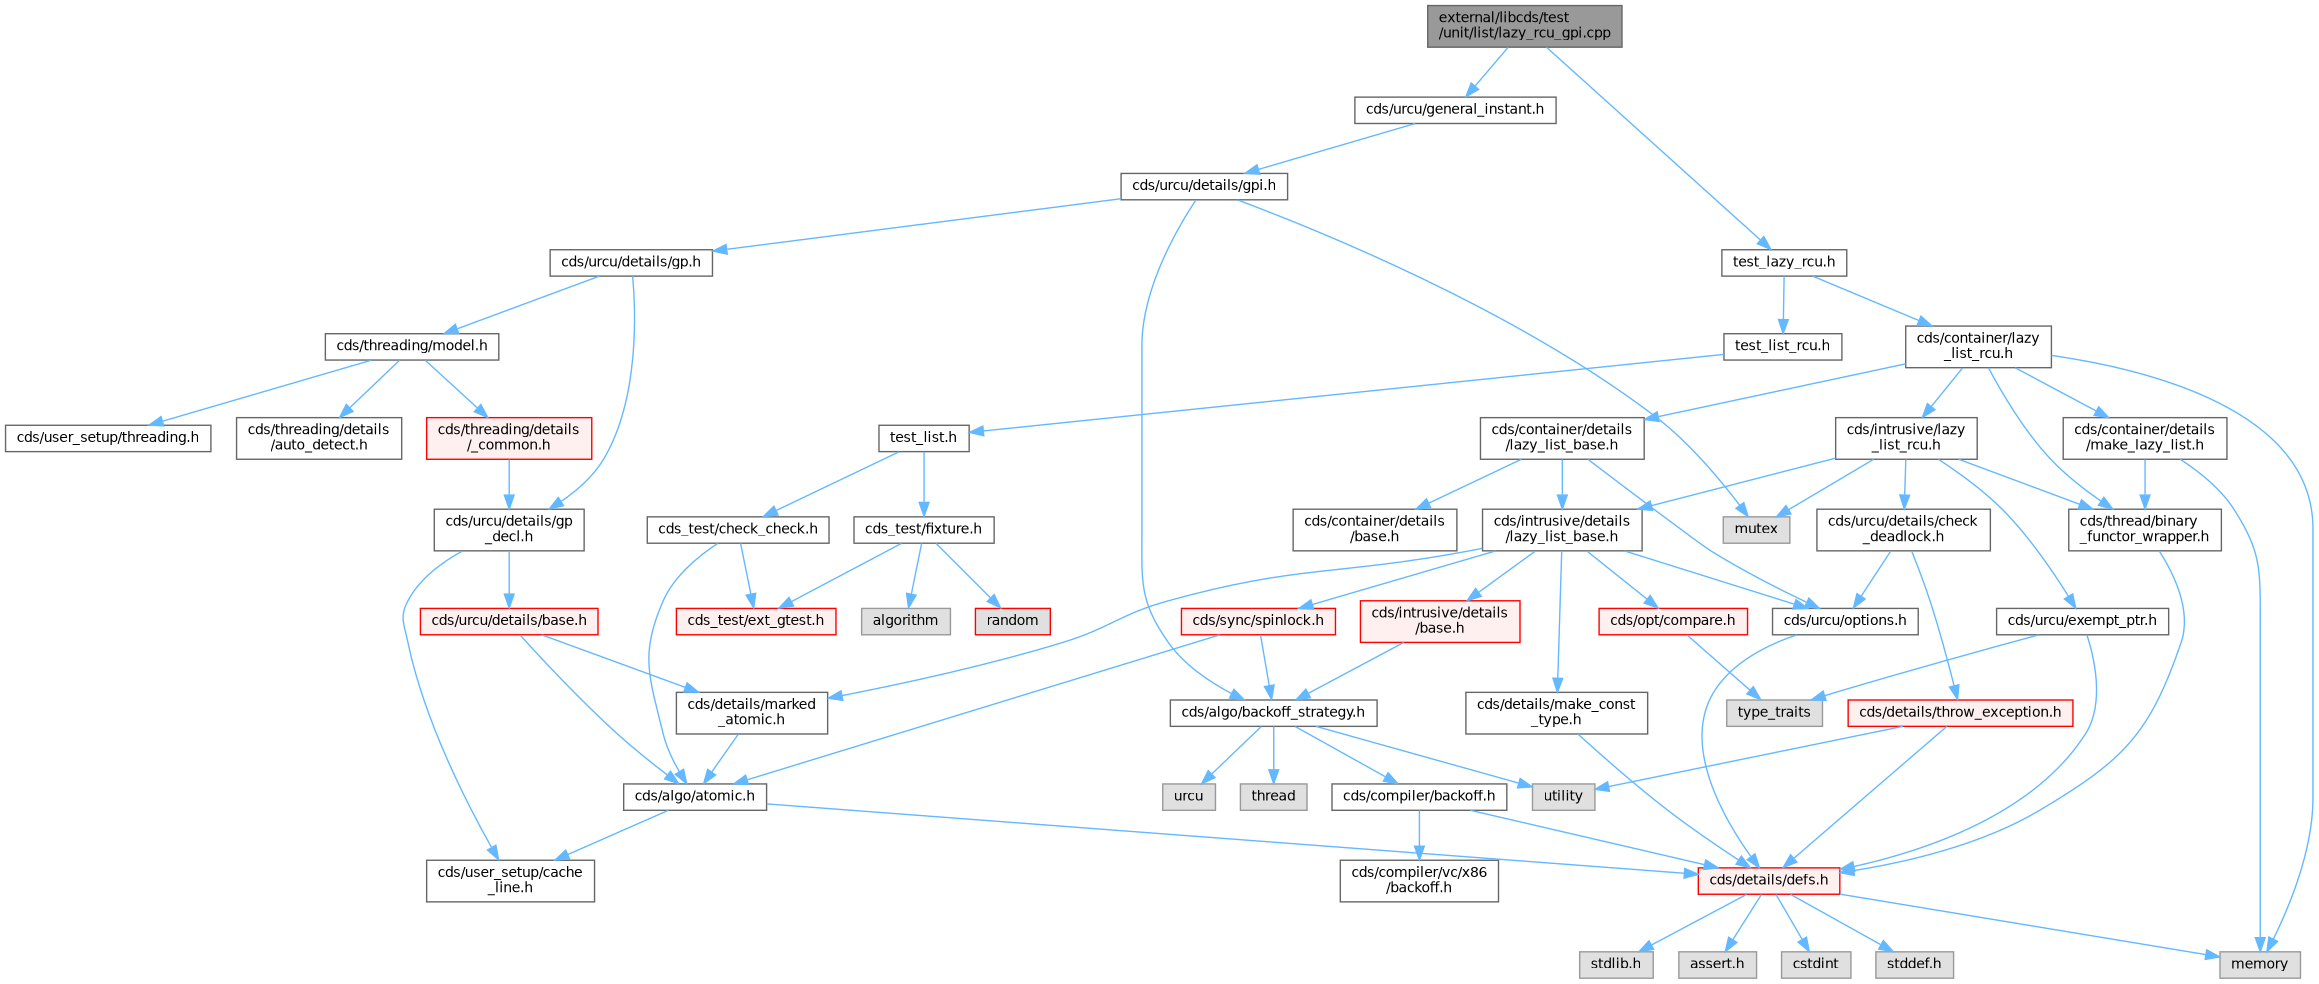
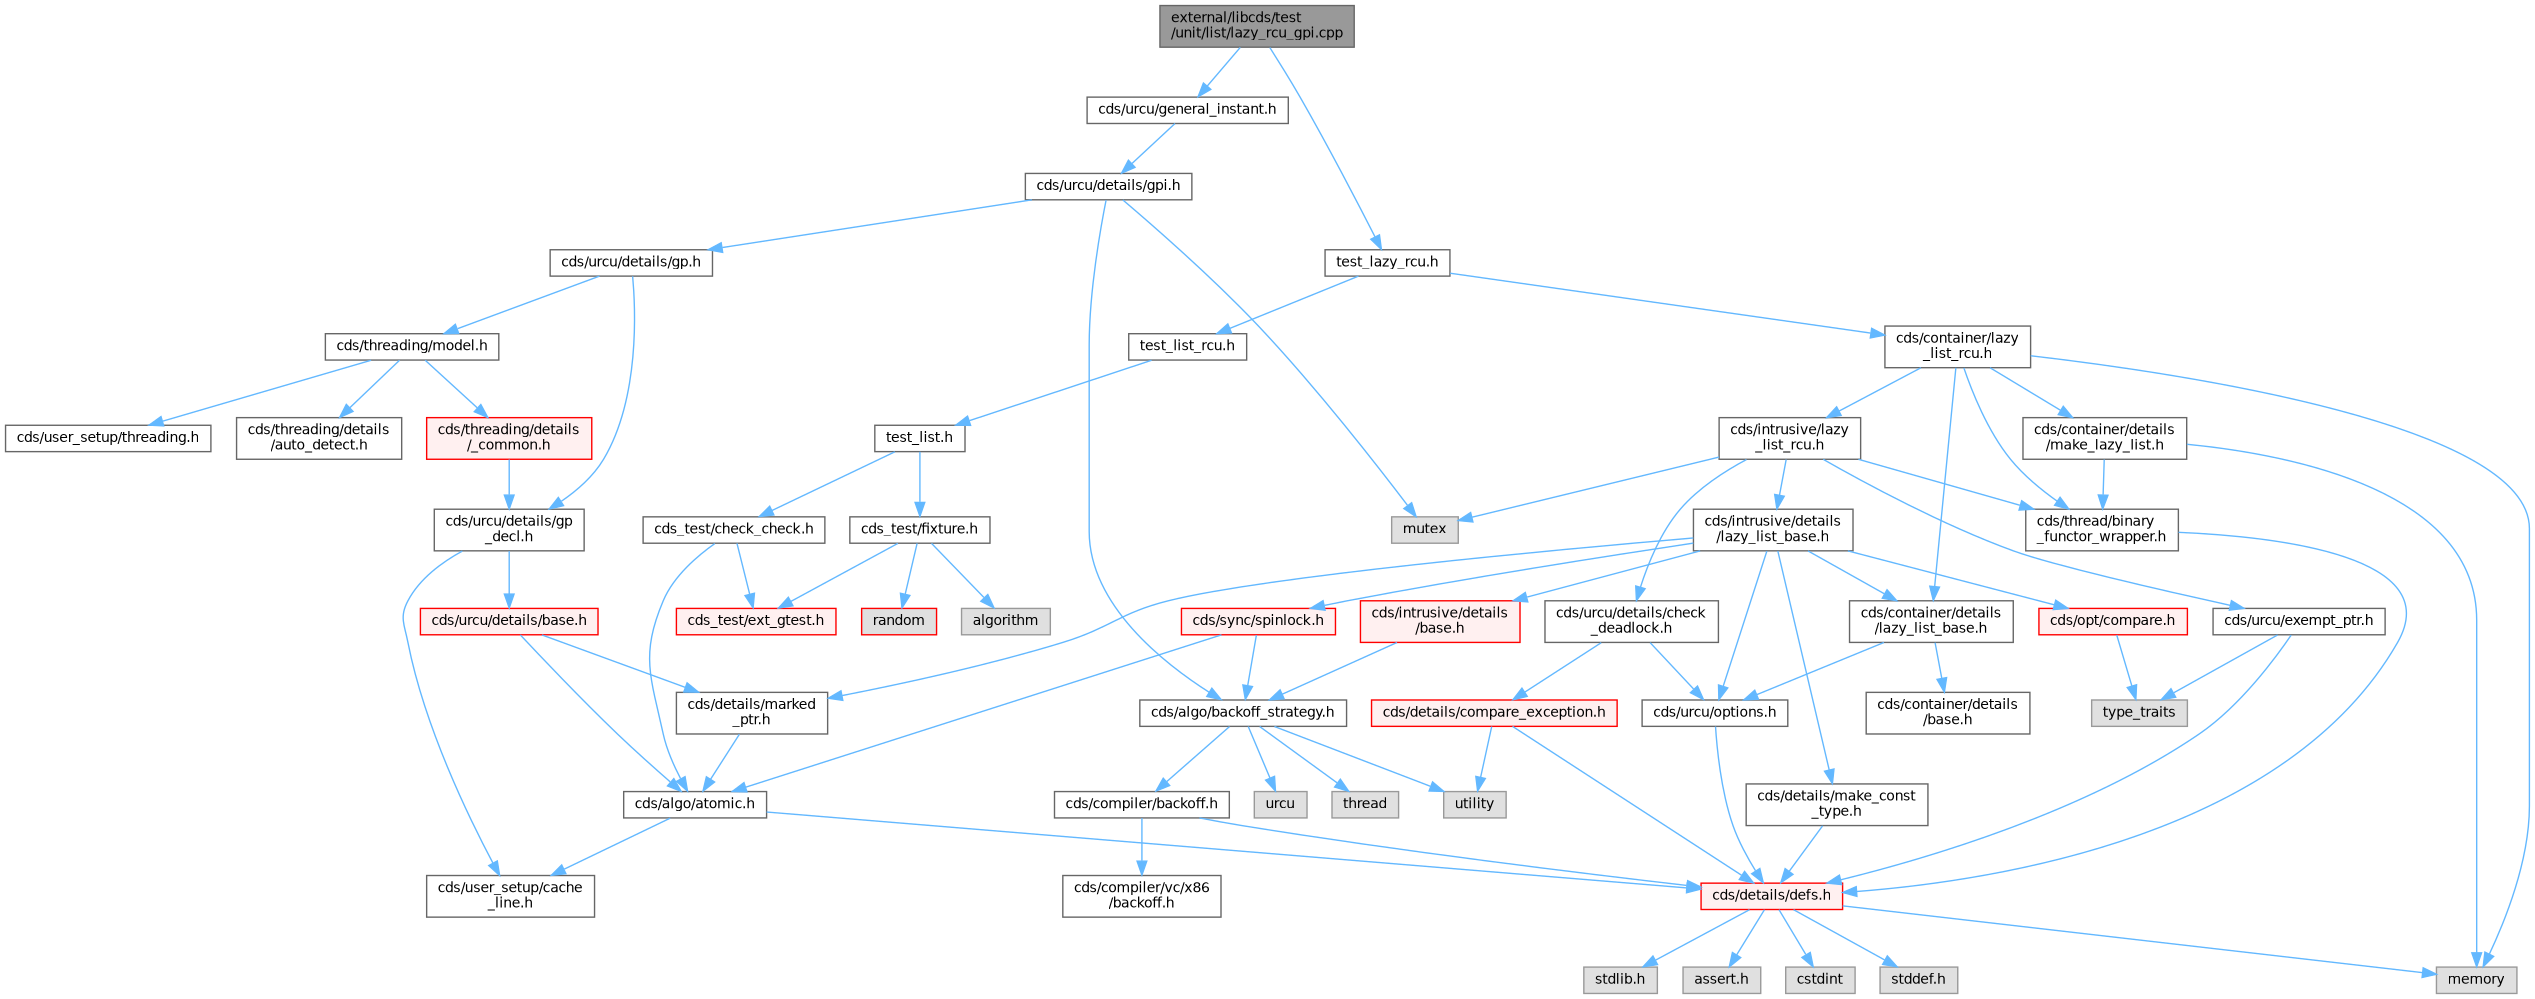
edge "cds/container/details /lazy_list_base.h" -> "cds/intrusive/details /lazy_list_base.h": reversed
node "cds/details/marked _atomic.h": label "cds/details/marked _atomic.h" -> "cds/details/marked _ptr.h"
node "cds/details/throw_exception.h": label "cds/details/throw_exception.h" -> "cds/details/compare_exception.h"
